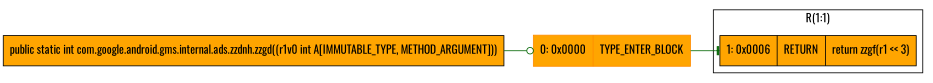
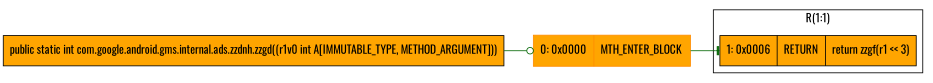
node "0: 0x0000": text "TYPE_ENTER_BLOCK" -> "MTH_ENTER_BLOCK"
